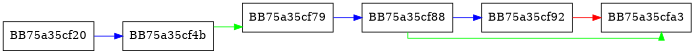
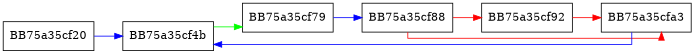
edge "BB75a35cf88" -> "BB75a35cf92": color blue -> red
edge "BB75a35cf88" -> "BB75a35cfa3": color green -> red
edge "BB75a35cfa3" -> "BB75a35cf4b": added
